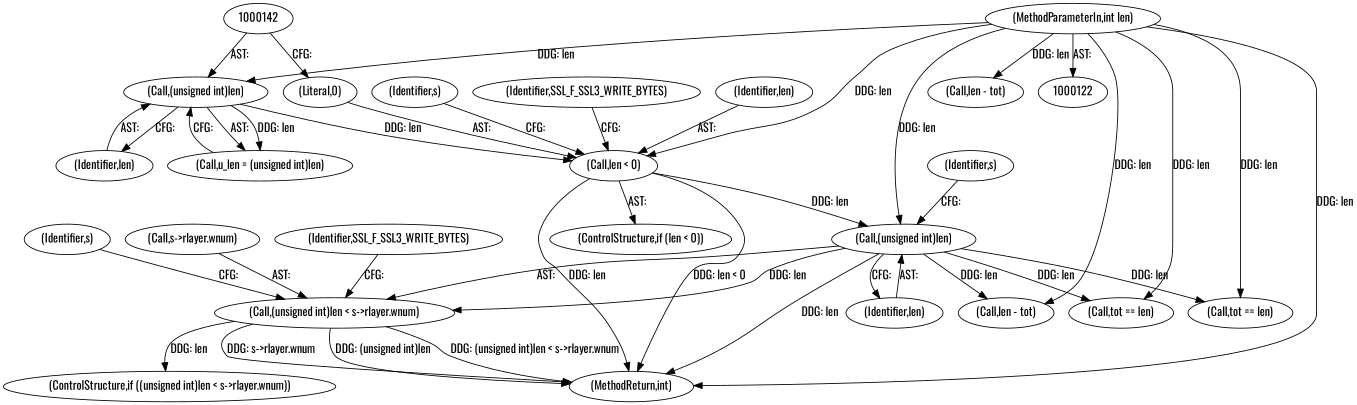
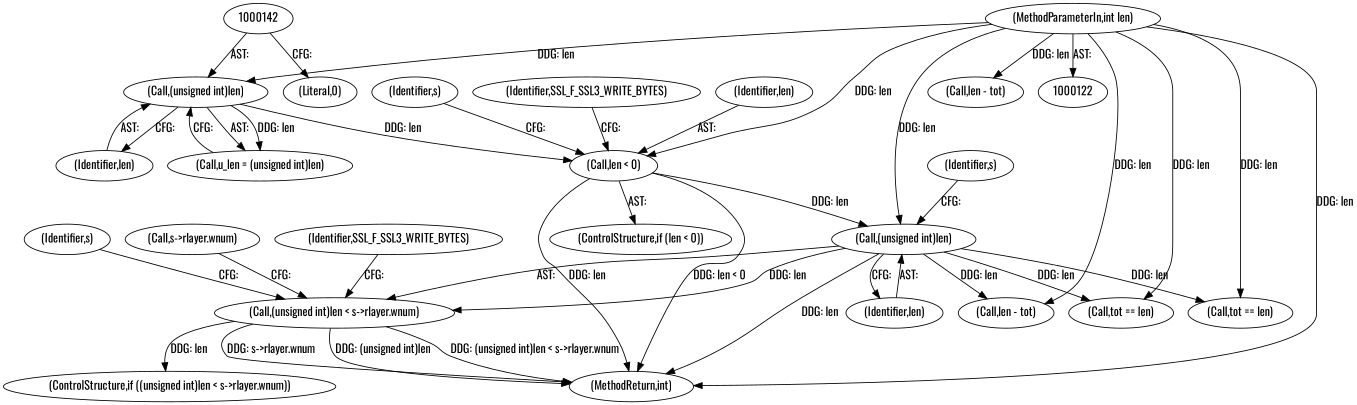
edge "(Literal,0)" -> "(Call,len < 0)": removed, label "AST:"
edge "(Call,s->rlayer.wnum)" -> "(Call,(unsigned int)len < s->rlayer.wnum)": label "AST: " -> "CFG: "
